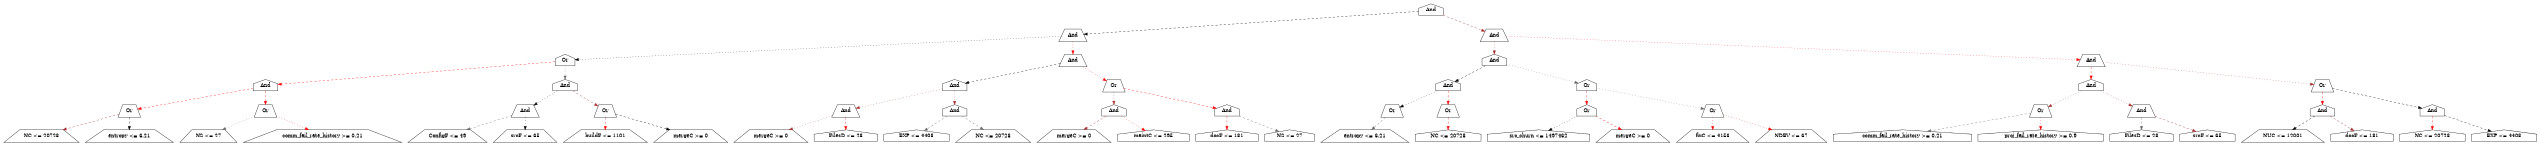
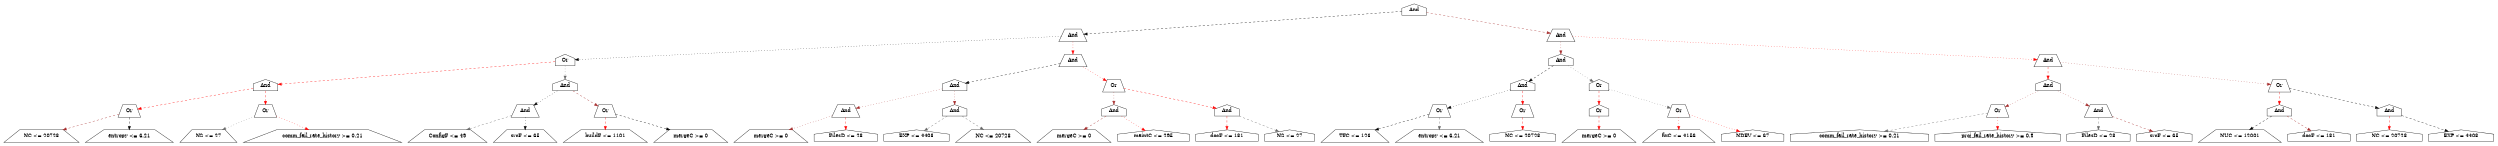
node "TFC <= 126": added
node "src_churn <= 1497462": removed
node "NDEV <= 67": shape trapezium -> house
